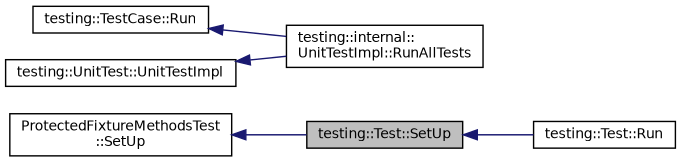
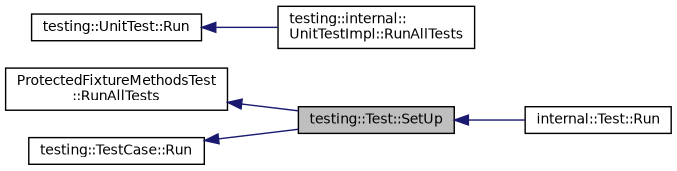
edge "testing::internal:: UnitTestImpl::RunAllTests" -> "testing::TestCase::Run": now "testing::Test::SetUp" -> "testing::TestCase::Run"
node "testing::UnitTest::UnitTestImpl": label "testing::UnitTest::UnitTestImpl" -> "testing::UnitTest::Run"
node "ProtectedFixtureMethodsTest ::SetUp": label "ProtectedFixtureMethodsTest ::SetUp" -> "ProtectedFixtureMethodsTest ::RunAllTests"
node "testing::Test::Run": label "testing::Test::Run" -> "internal::Test::Run"
